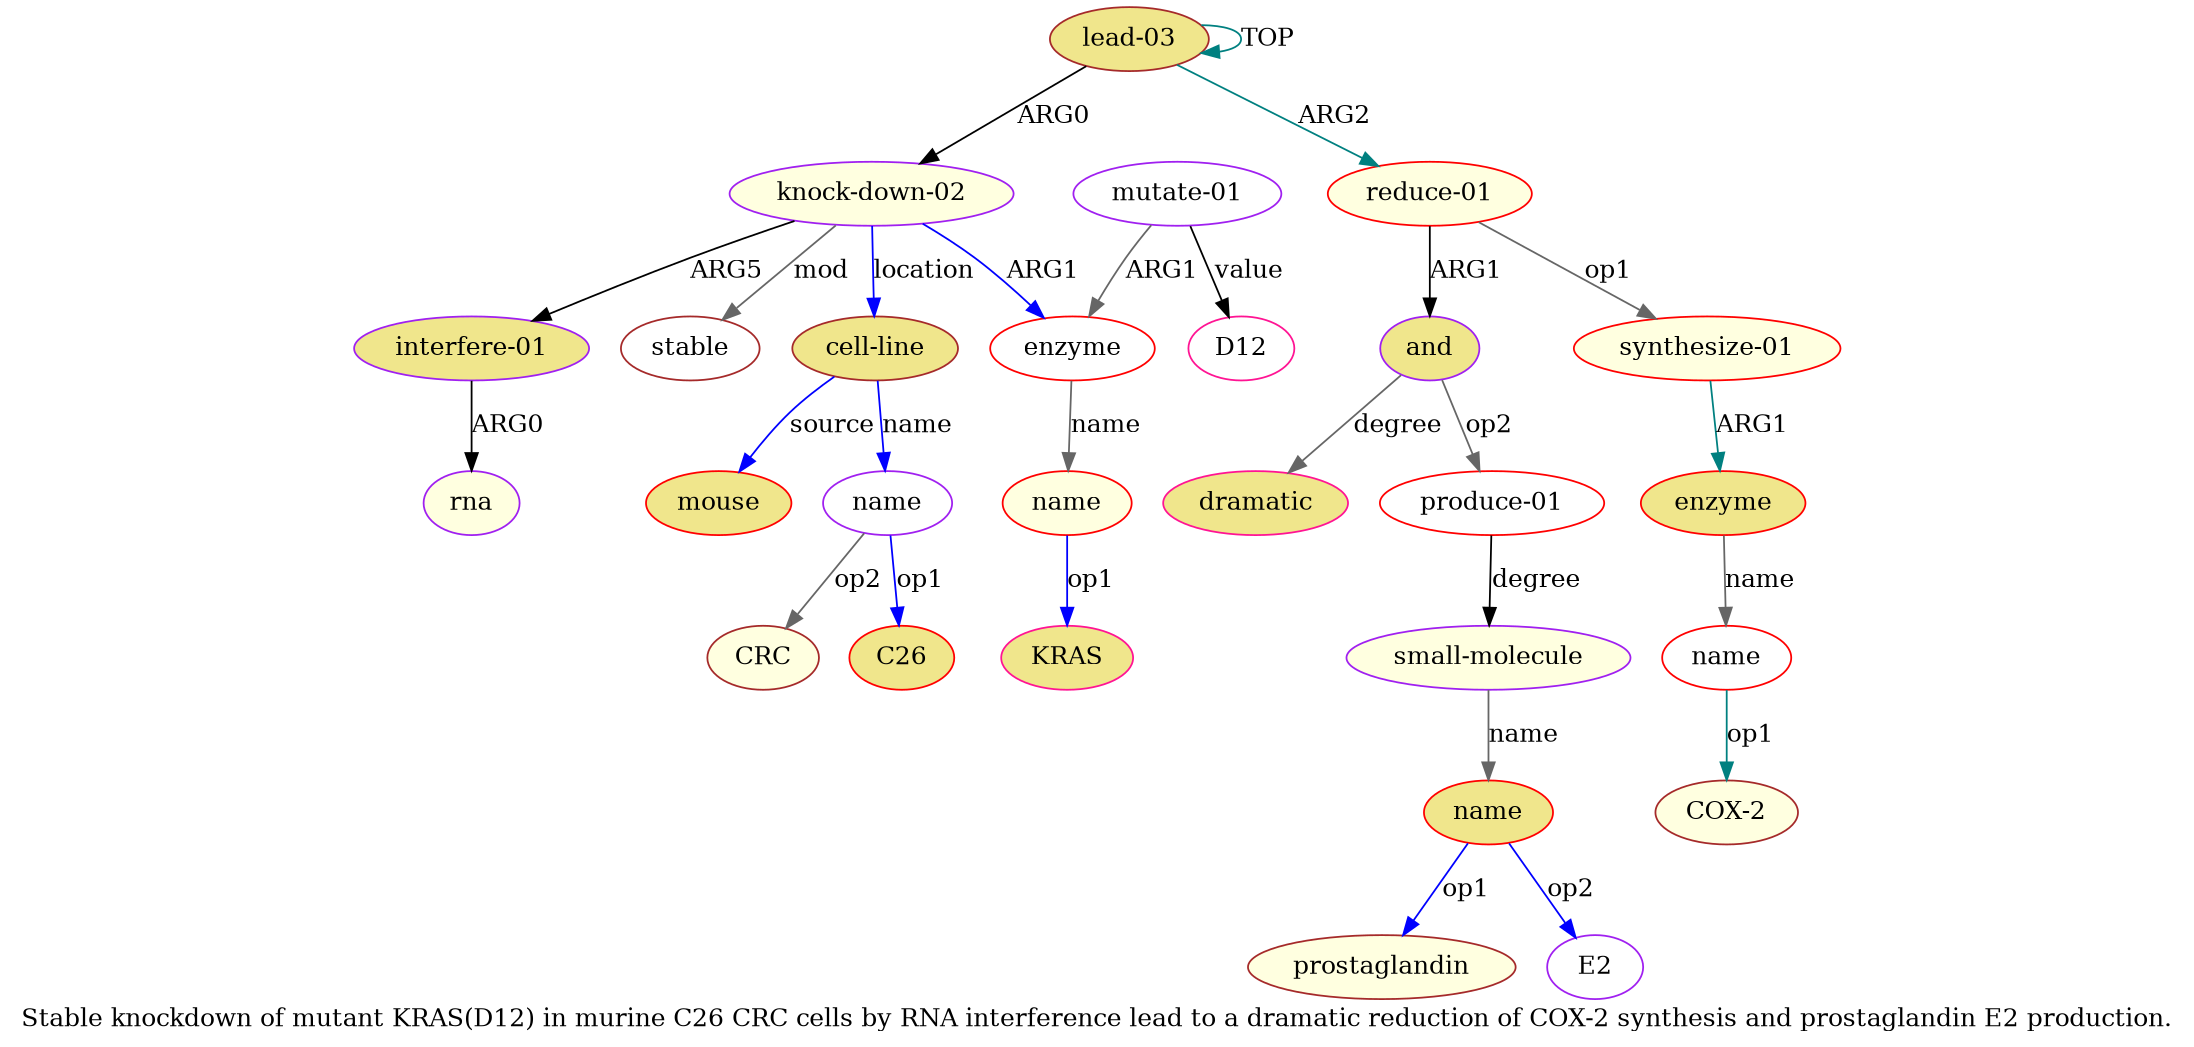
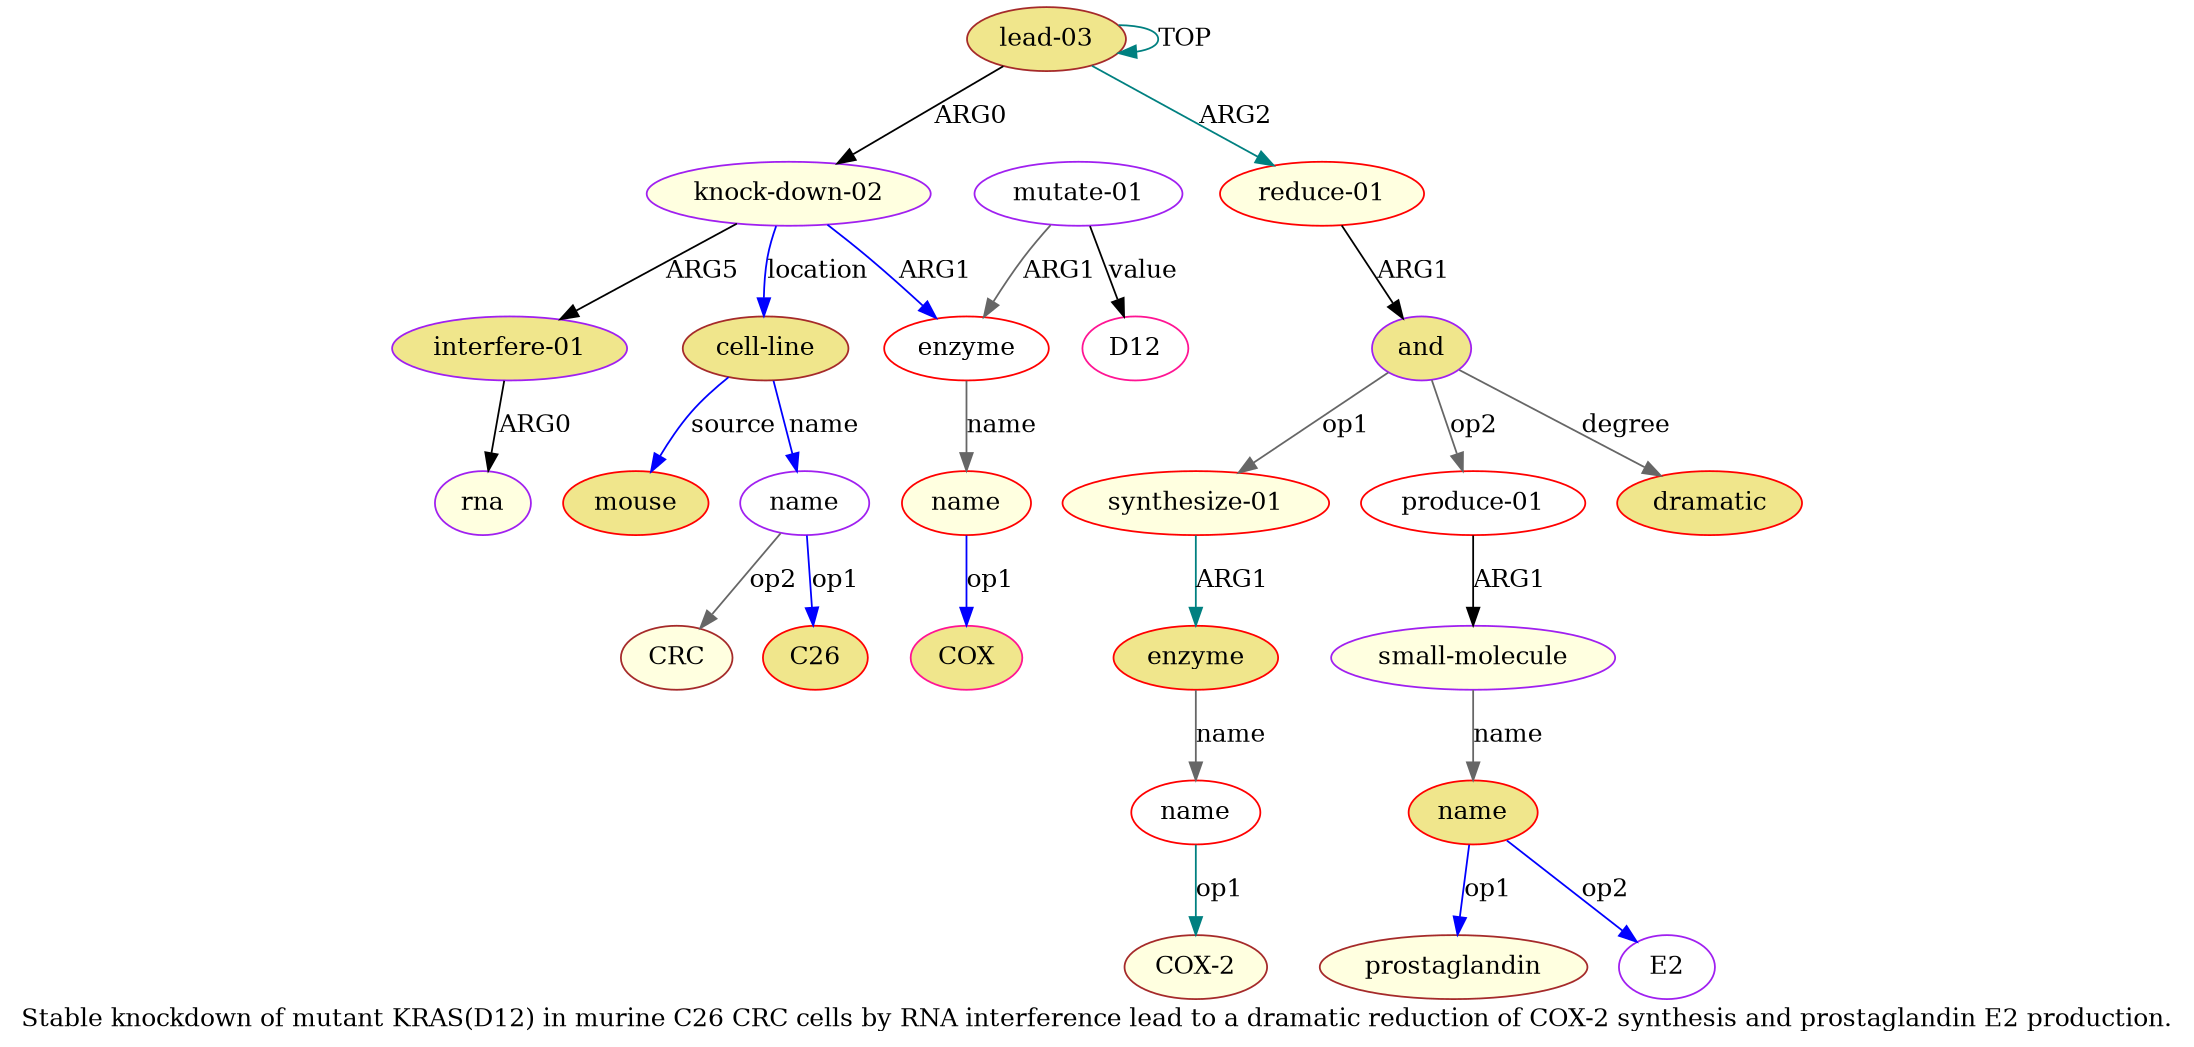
edge "reduce-01" -> "synthesize-01": now "and" -> "synthesize-01"
node "stable": removed
node "dramatic": color deeppink -> red
edge "produce-01" -> "small-molecule": label "degree" -> "ARG1"
node "KRAS": label "KRAS" -> "COX"
